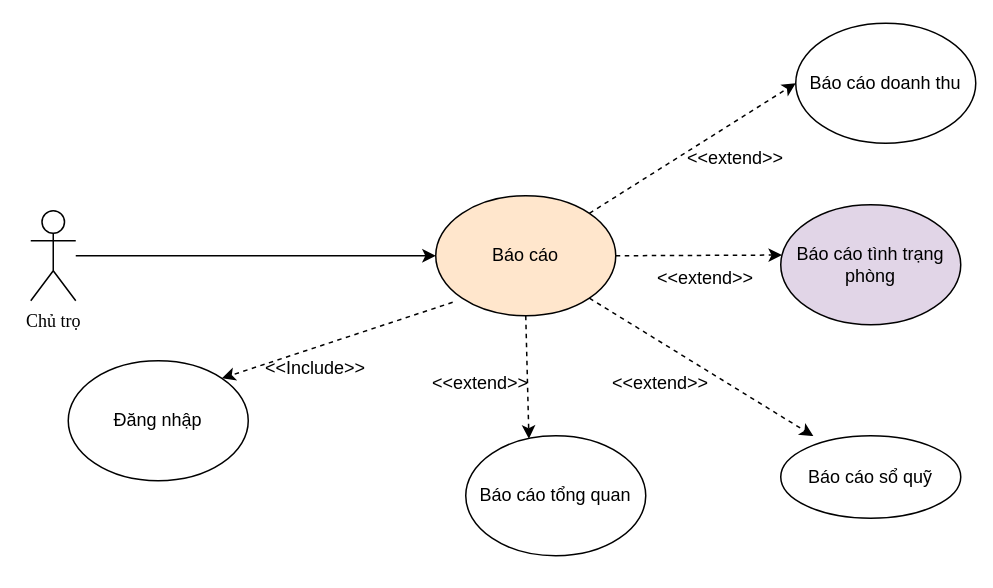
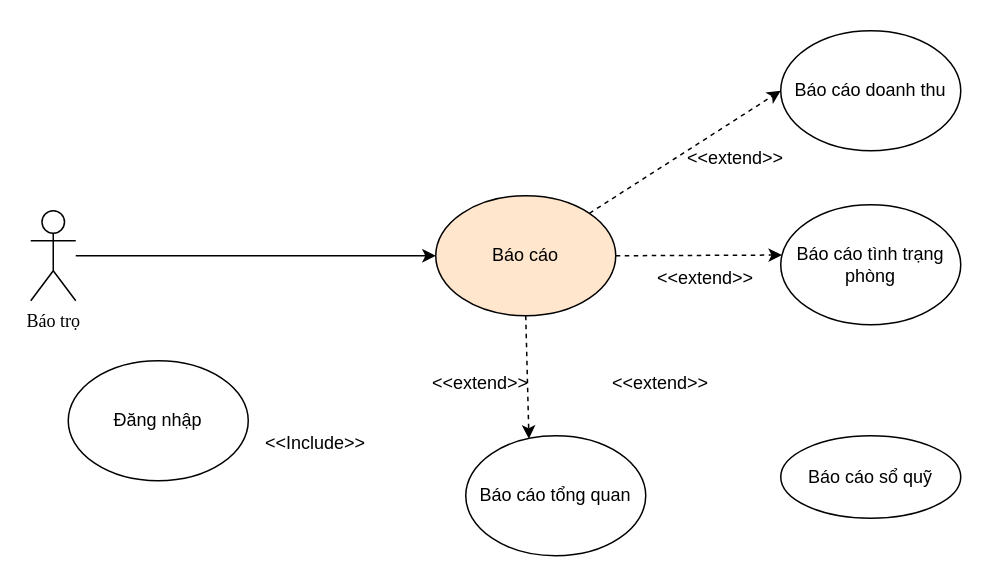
node "Báo cáo doanh thu": moved (886, 83) -> (871, 91)
node "Báo cáo tình trạng phòng": fillcolor #e1d5e7 -> #ffffff
node "Chủ trọ": label "Chủ trọ" -> "Báo trọ"
edge "Báo cáo" -> "Đăng nhập": removed
edge "Báo cáo" -> "Báo cáo sổ quỹ": removed
node "<<Include>>": moved (316, 368) -> (316, 443)
